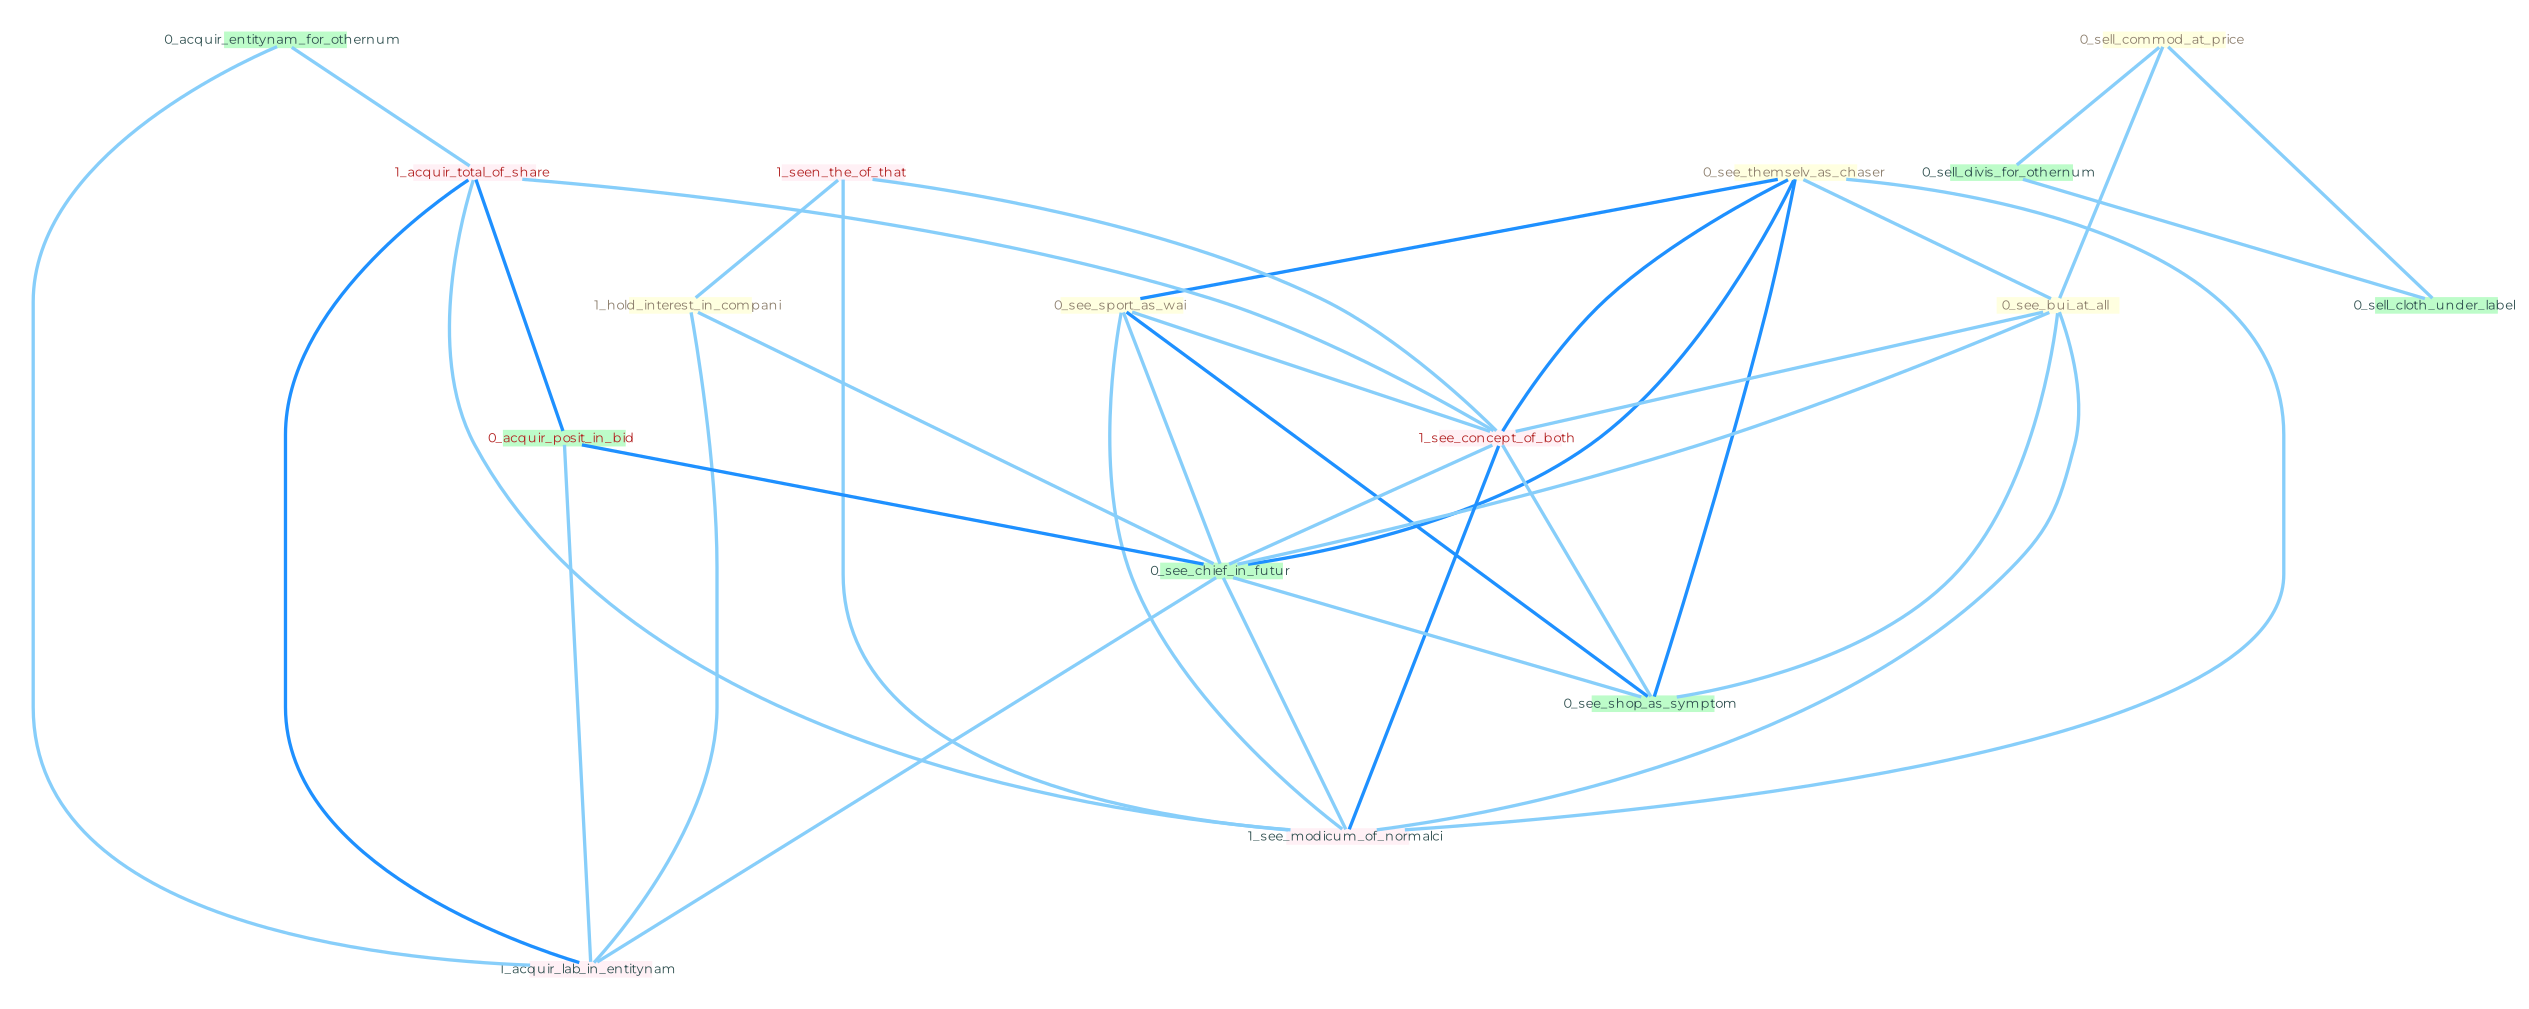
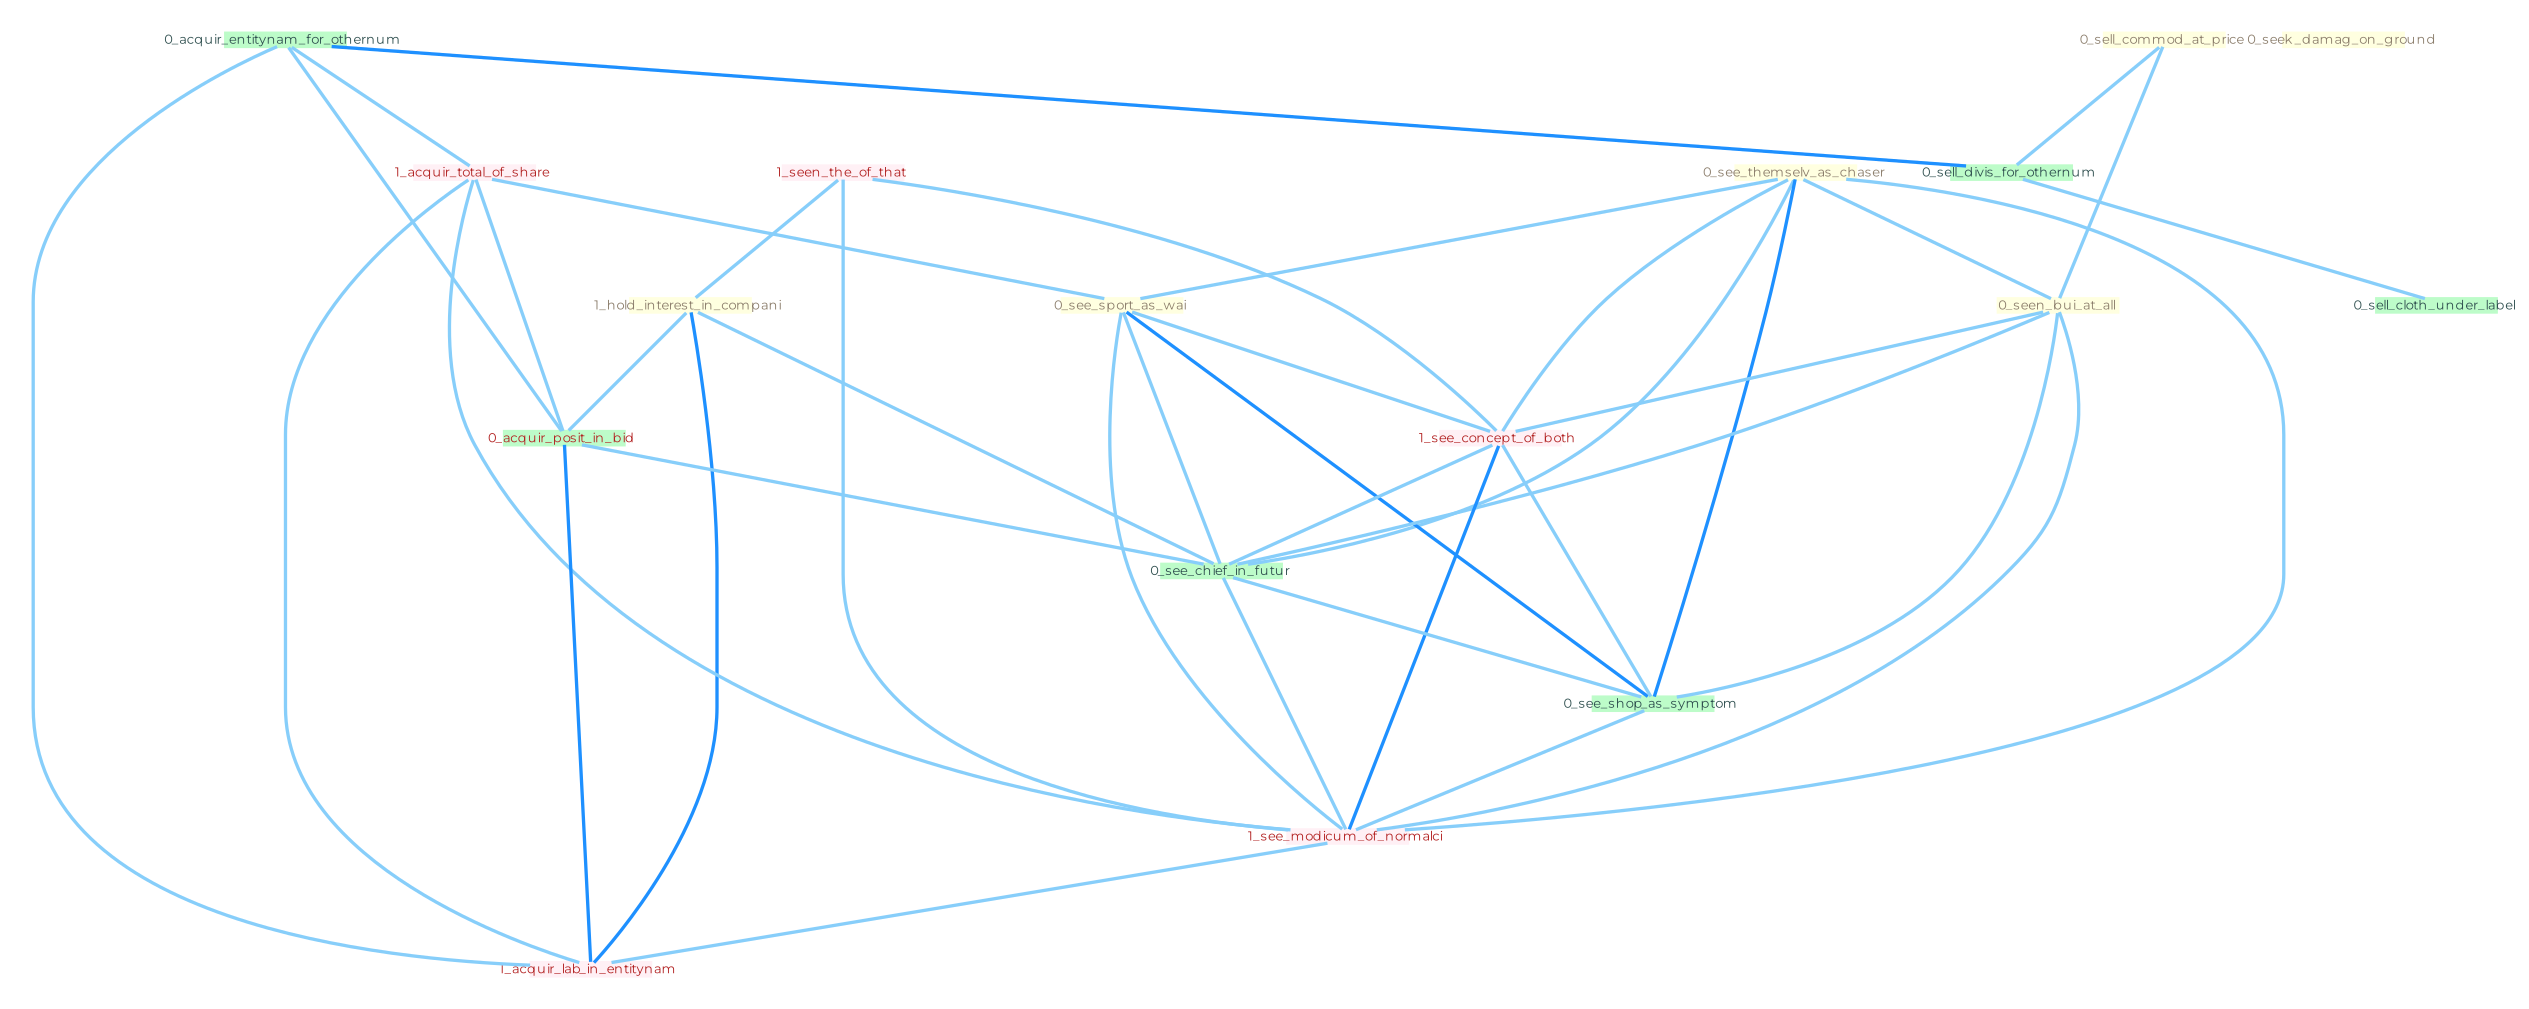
node "0_seek_damag_on_ground": added
edge "0_acquir_entitynam_for_othernum" -- "0_sell_divis_for_othernum": added
edge "0_sell_commod_at_price" -- "0_sell_cloth_under_label": removed
edge "0_acquir_entitynam_for_othernum" -- "0_acquir_posit_in_bid": added
edge "0_see_themselv_as_chaser" -- "0_see_sport_as_wai": color #1e90ff -> #87cefa
edge "1_acquir_total_of_share" -- "1_see_concept_of_both": now "1_acquir_total_of_share" -- "0_see_sport_as_wai"
edge "0_see_themselv_as_chaser" -- "1_see_concept_of_both": color #1e90ff -> #87cefa
edge "1_acquir_total_of_share" -- "0_acquir_posit_in_bid": color #1e90ff -> #87cefa
node "0_see_bui_at_all": label "0_see_bui_at_all" -> "0_seen_bui_at_all"
edge "1_hold_interest_in_compani" -- "0_acquir_posit_in_bid": added
edge "0_see_themselv_as_chaser" -- "0_see_chief_in_futur": color #1e90ff -> #87cefa
edge "0_acquir_posit_in_bid" -- "0_see_chief_in_futur": color #1e90ff -> #87cefa
edge "1_acquir_total_of_share" -- "1_acquir_lab_in_entitynam": color #1e90ff -> #87cefa
edge "1_hold_interest_in_compani" -- "1_acquir_lab_in_entitynam": color #87cefa -> #1e90ff
edge "0_acquir_posit_in_bid" -- "1_acquir_lab_in_entitynam": color #87cefa -> #1e90ff
edge "0_see_shop_as_symptom" -- "1_see_modicum_of_normalci": added
edge "0_see_chief_in_futur" -- "1_acquir_lab_in_entitynam": now "1_see_modicum_of_normalci" -- "1_acquir_lab_in_entitynam"
node "1_see_modicum_of_normalci": fontcolor #2f4f4f -> #b22222
node "1_acquir_lab_in_entitynam": fontcolor #2f4f4f -> #b22222
